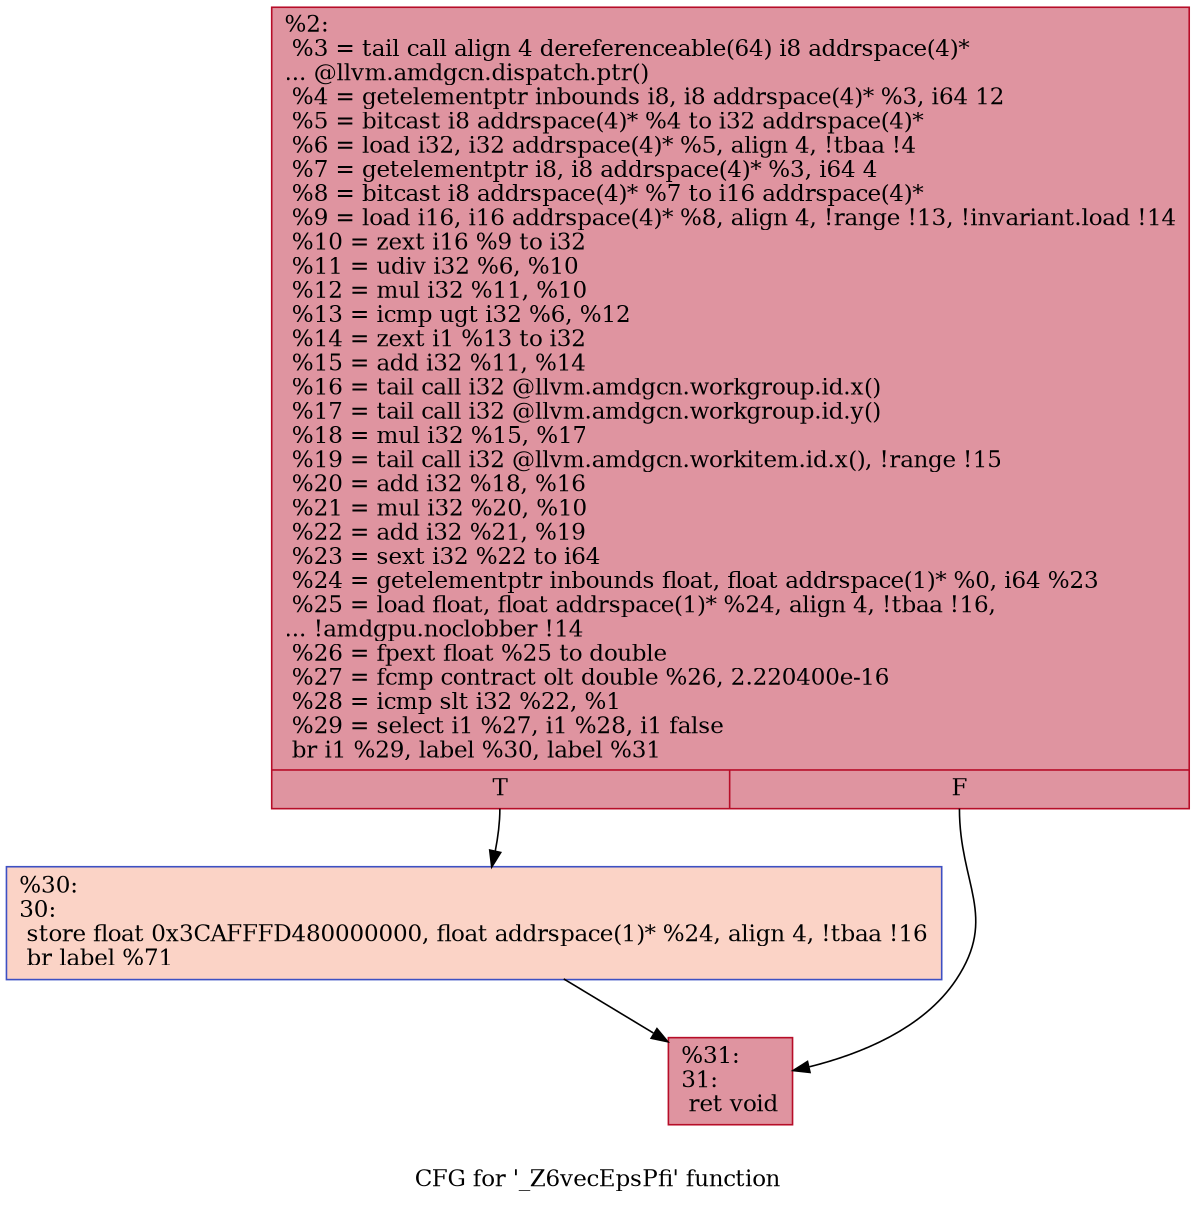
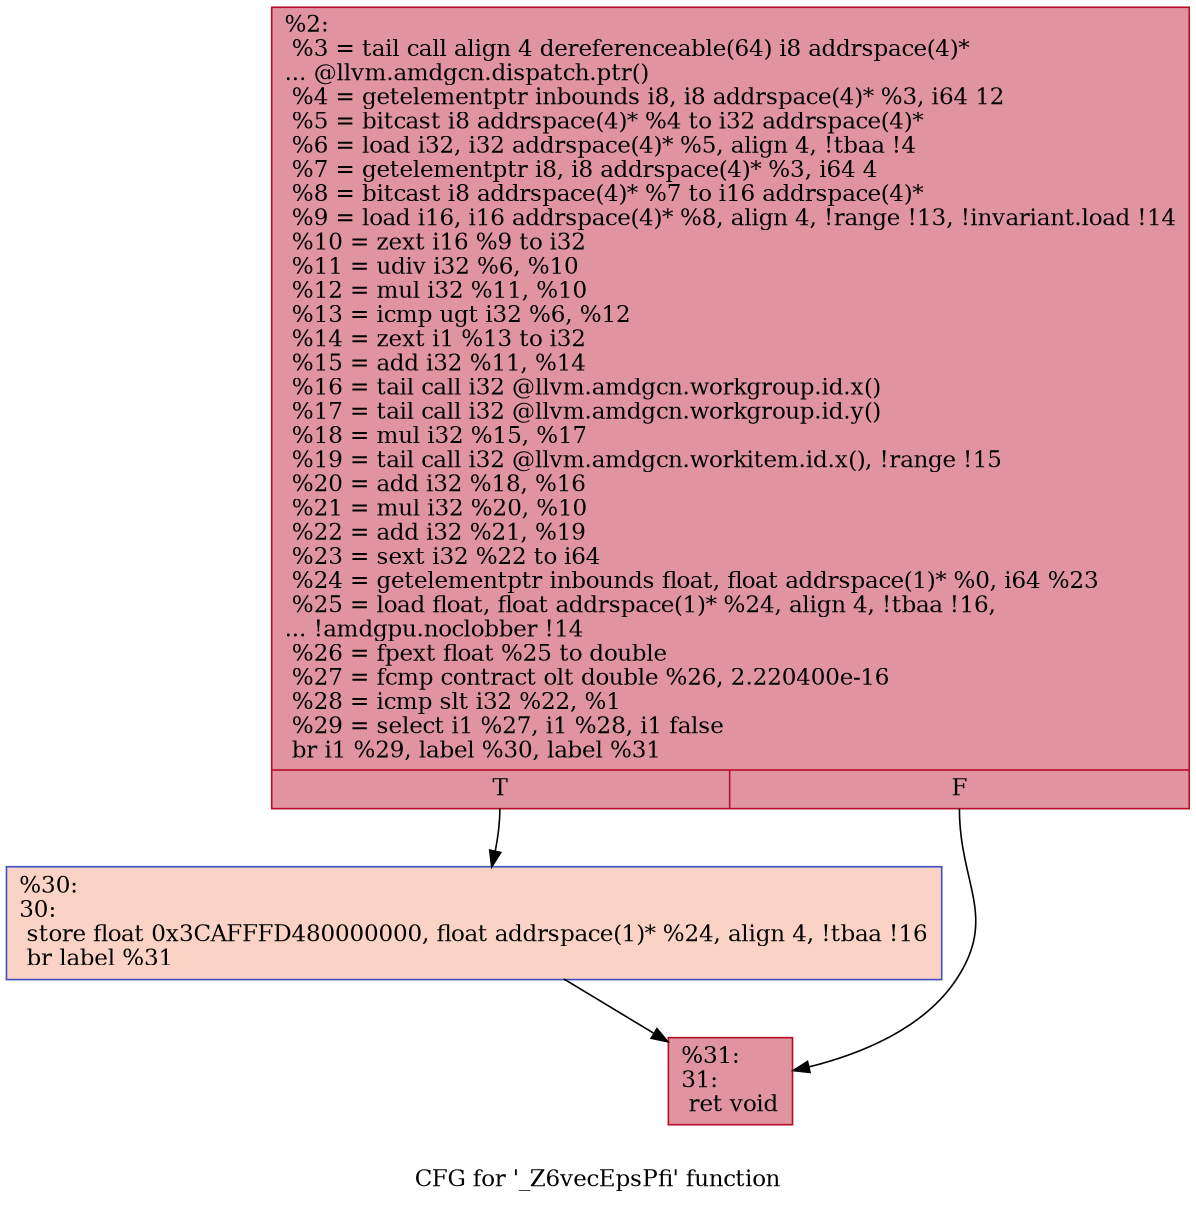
node "%30:": text "br label %71" -> "br label %31"
